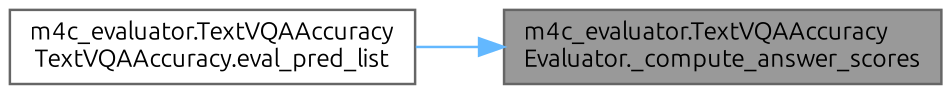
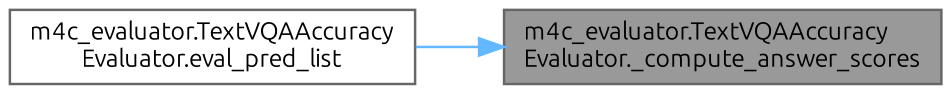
node "m4c_evaluator.TextVQAAccuracy TextVQAAccuracy.eval_pred_list": label "m4c_evaluator.TextVQAAccuracy TextVQAAccuracy.eval_pred_list" -> "m4c_evaluator.TextVQAAccuracy Evaluator.eval_pred_list"
